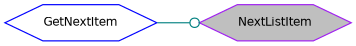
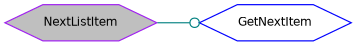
edge "GetNextItem" -> "NextListItem": reversed
